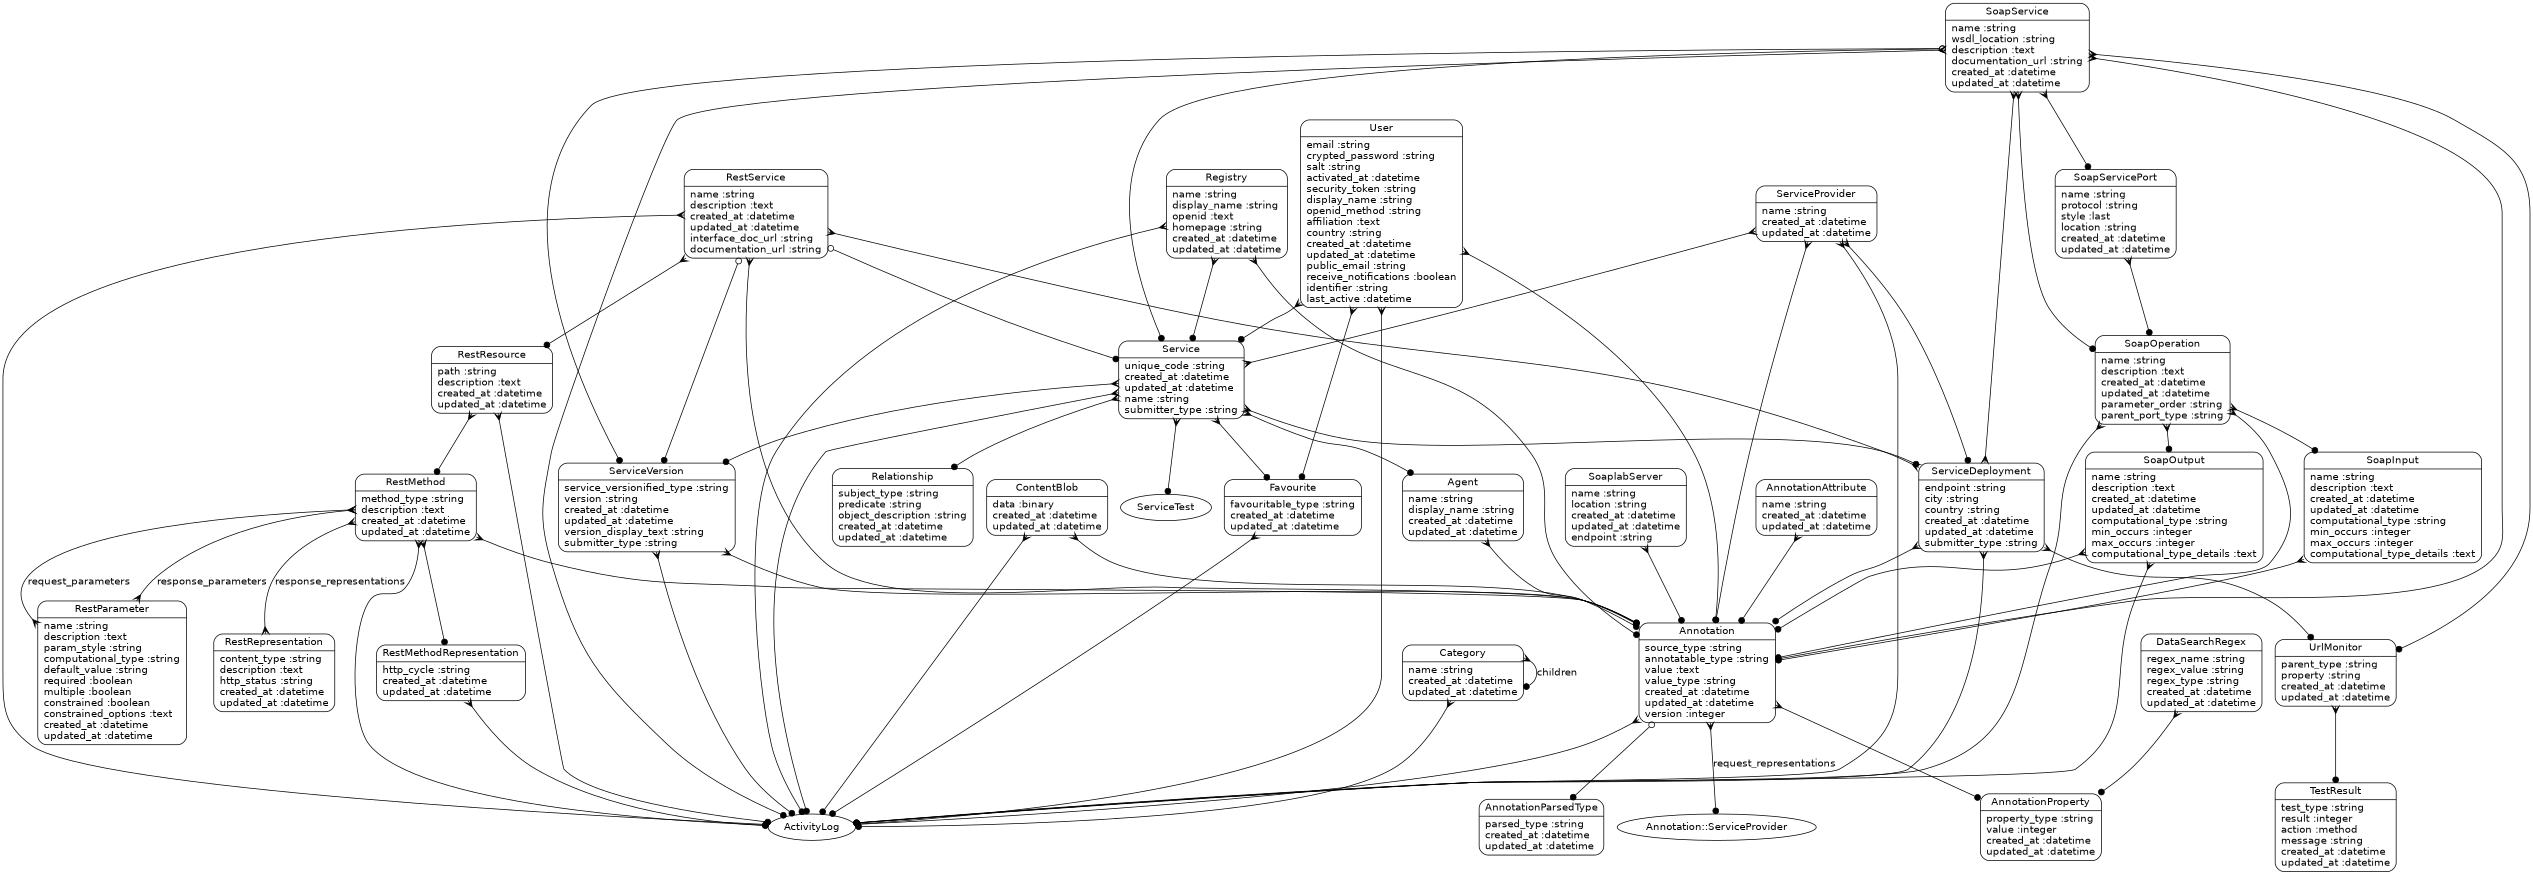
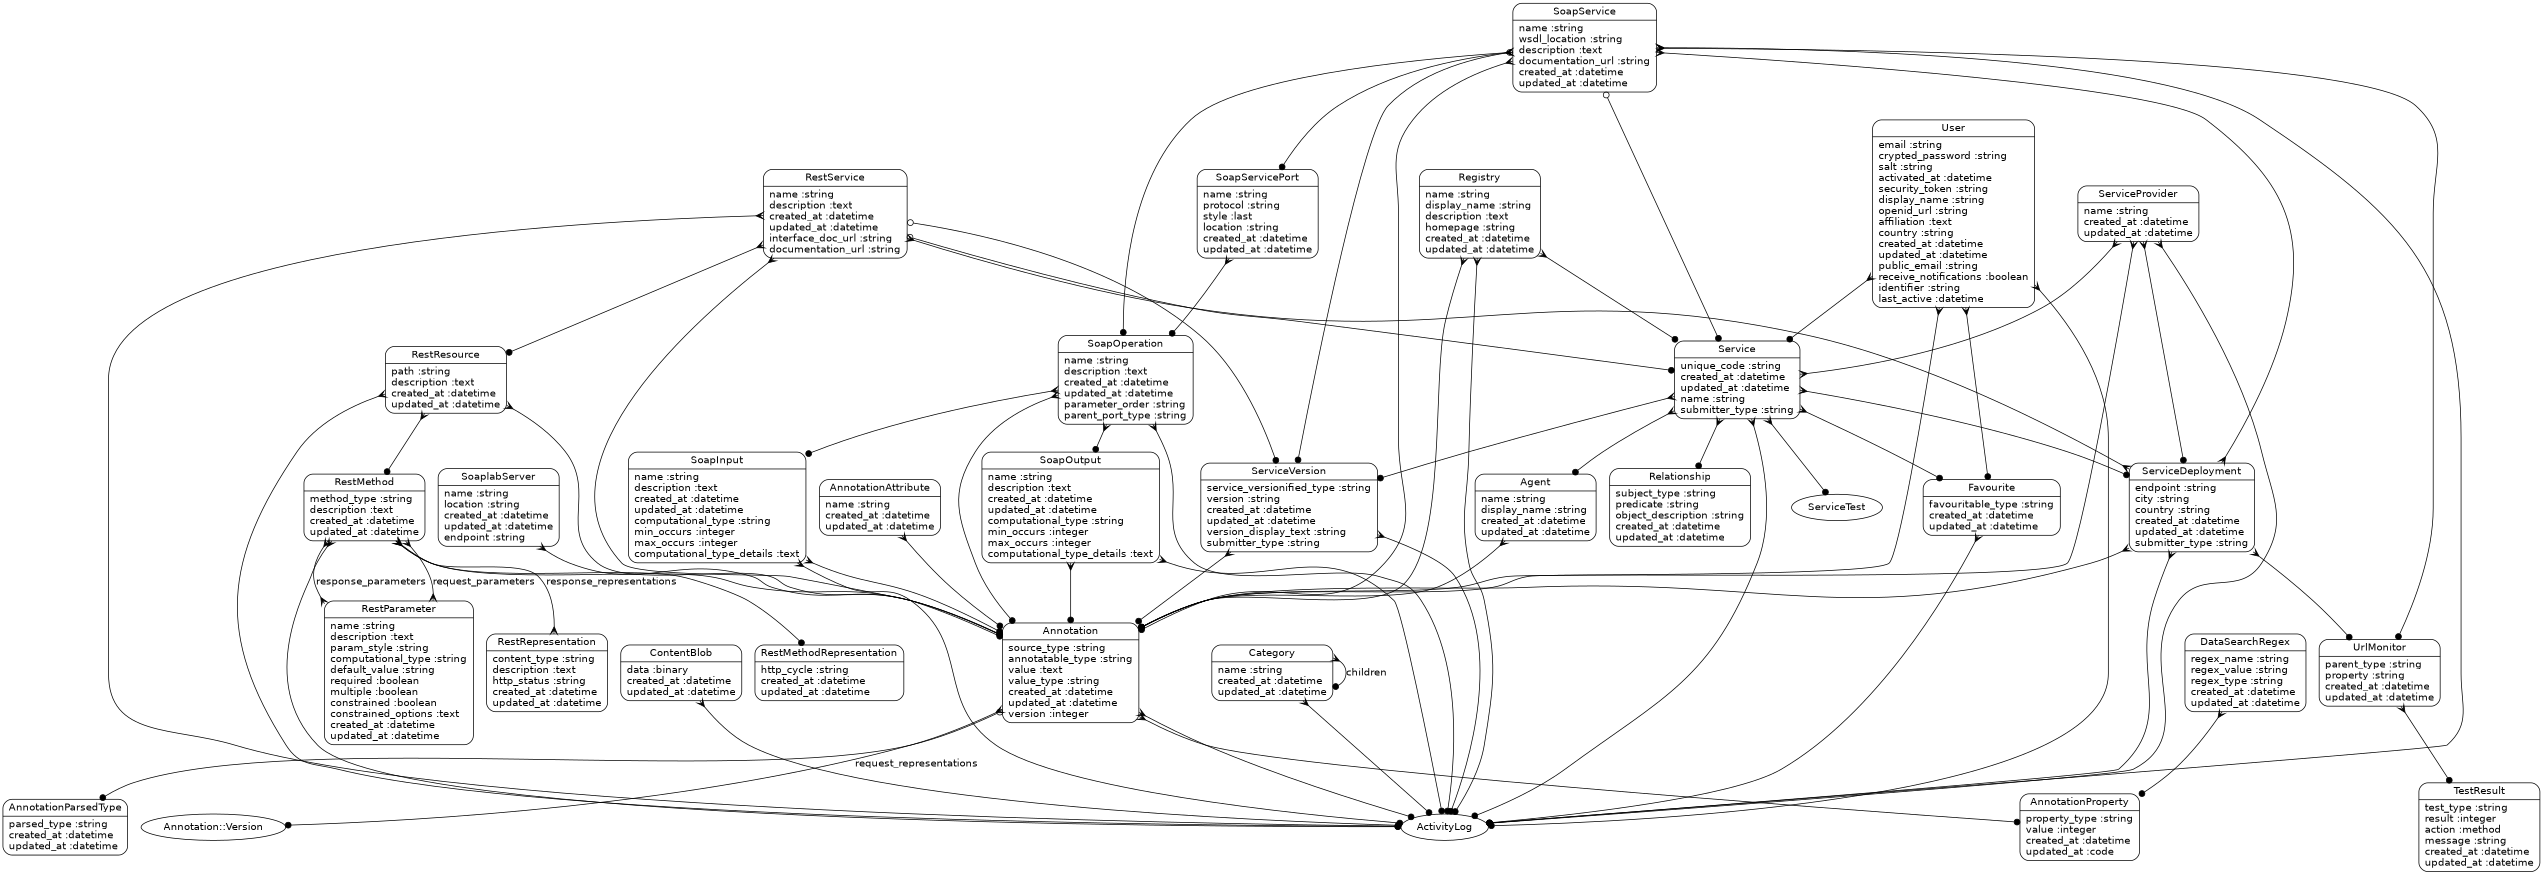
node "User": text "openid_method :string" -> "openid_url :string"
node "Registry": text "openid :text" -> "description :text"
edge "ContentBlob" -- "Annotation": now "RestResource" -- "Annotation"
edge "RestMethodRepresentation" -- "ActivityLog": now "SoapInput" -- "ActivityLog"
node "Annotation::ServiceProvider": label "Annotation::ServiceProvider" -> "Annotation::Version"
node "AnnotationProperty": text "updated_at :datetime" -> "updated_at :code"
